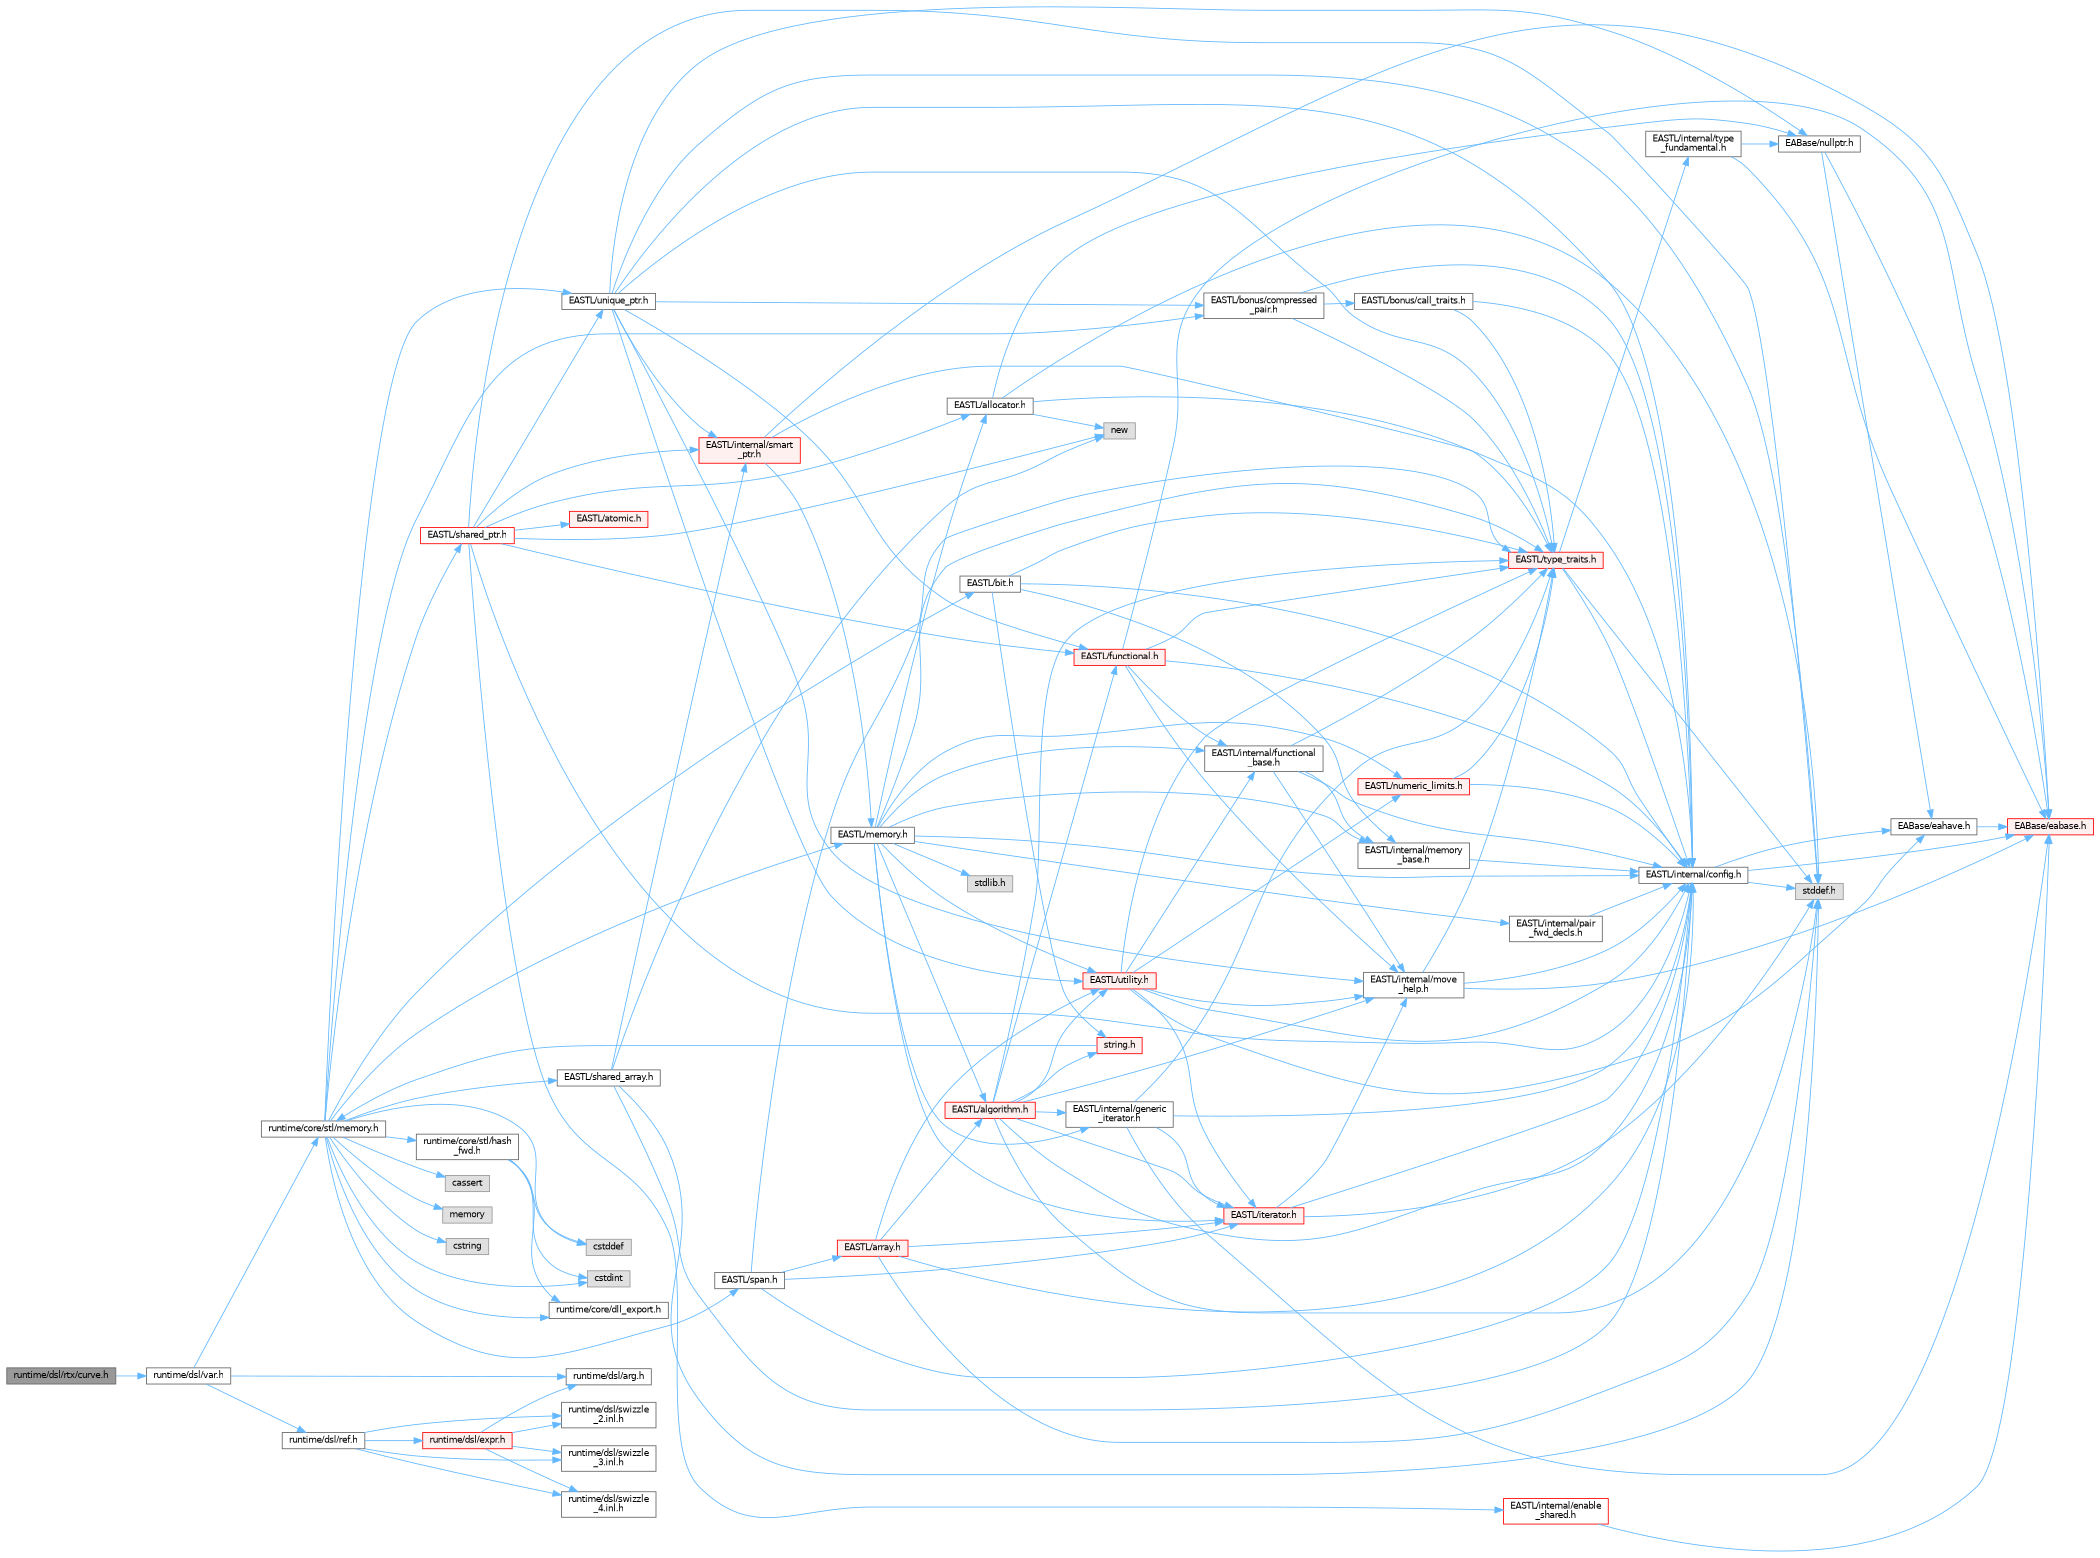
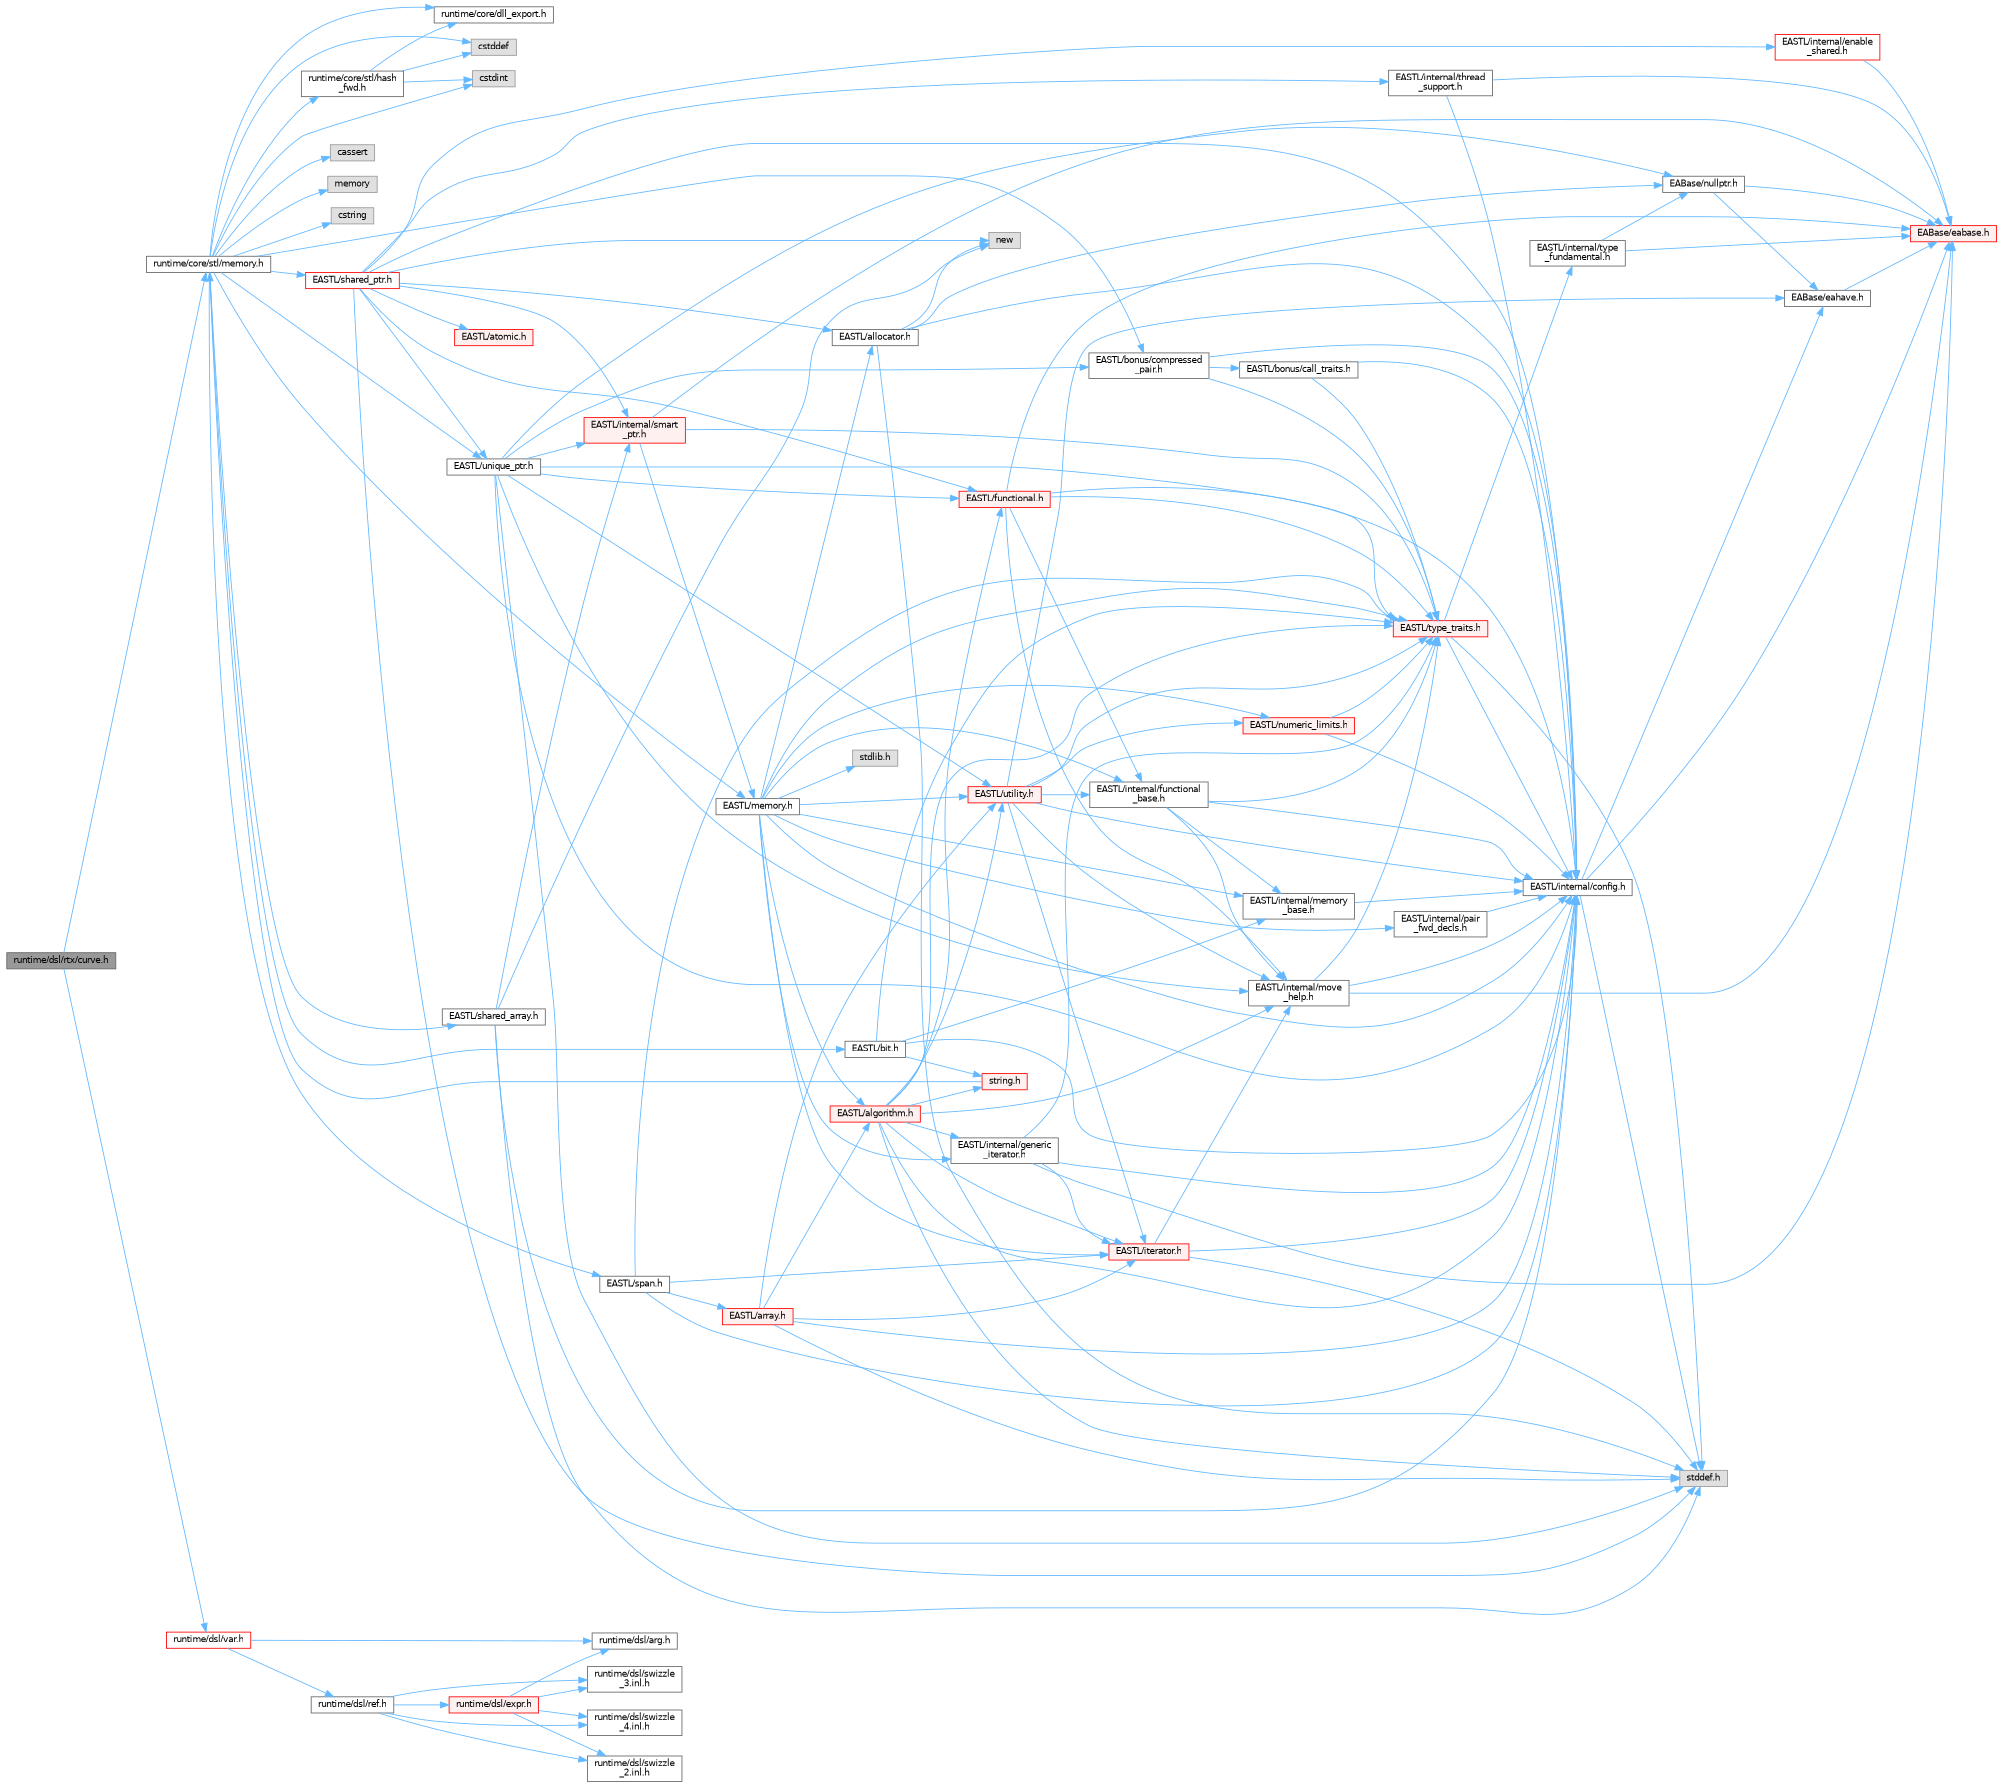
node "EASTL/internal/thread _support.h": added
edge "runtime/dsl/var.h" -> "runtime/core/stl/memory.h": now "runtime/dsl/rtx/curve.h" -> "runtime/core/stl/memory.h"
node "runtime/dsl/var.h": color grey40 -> red
